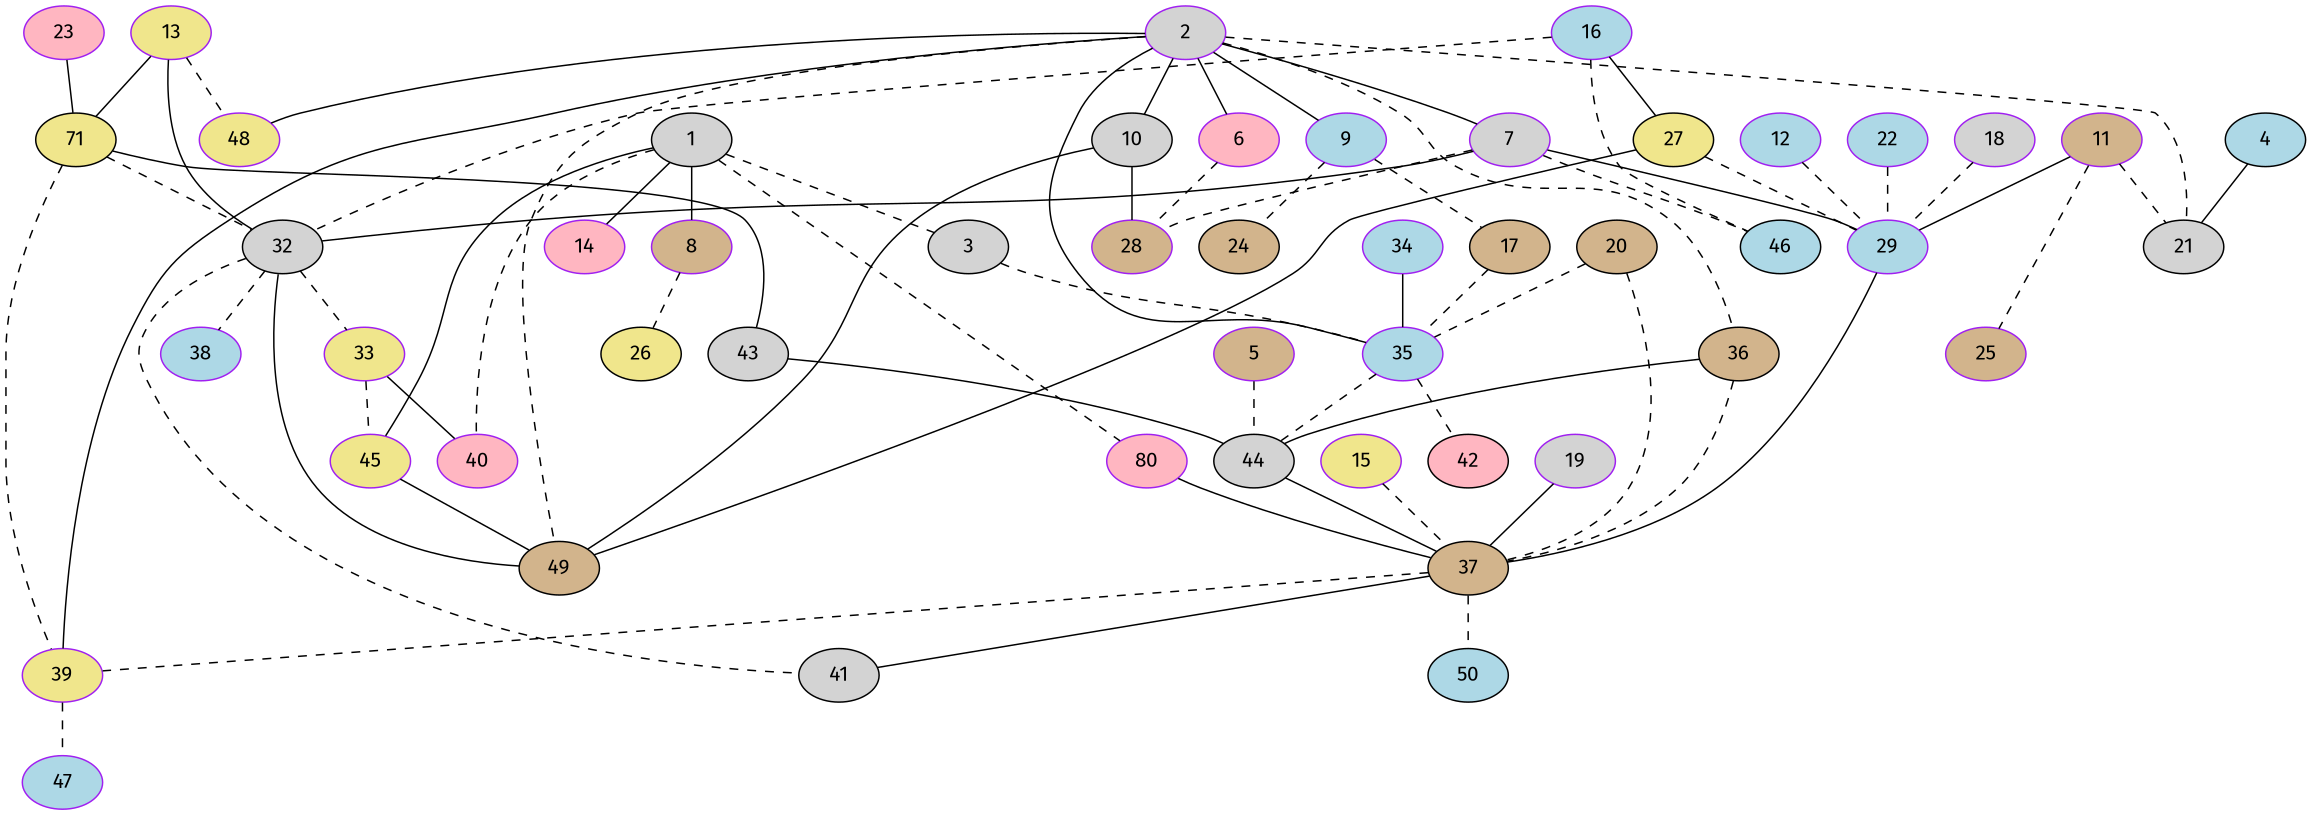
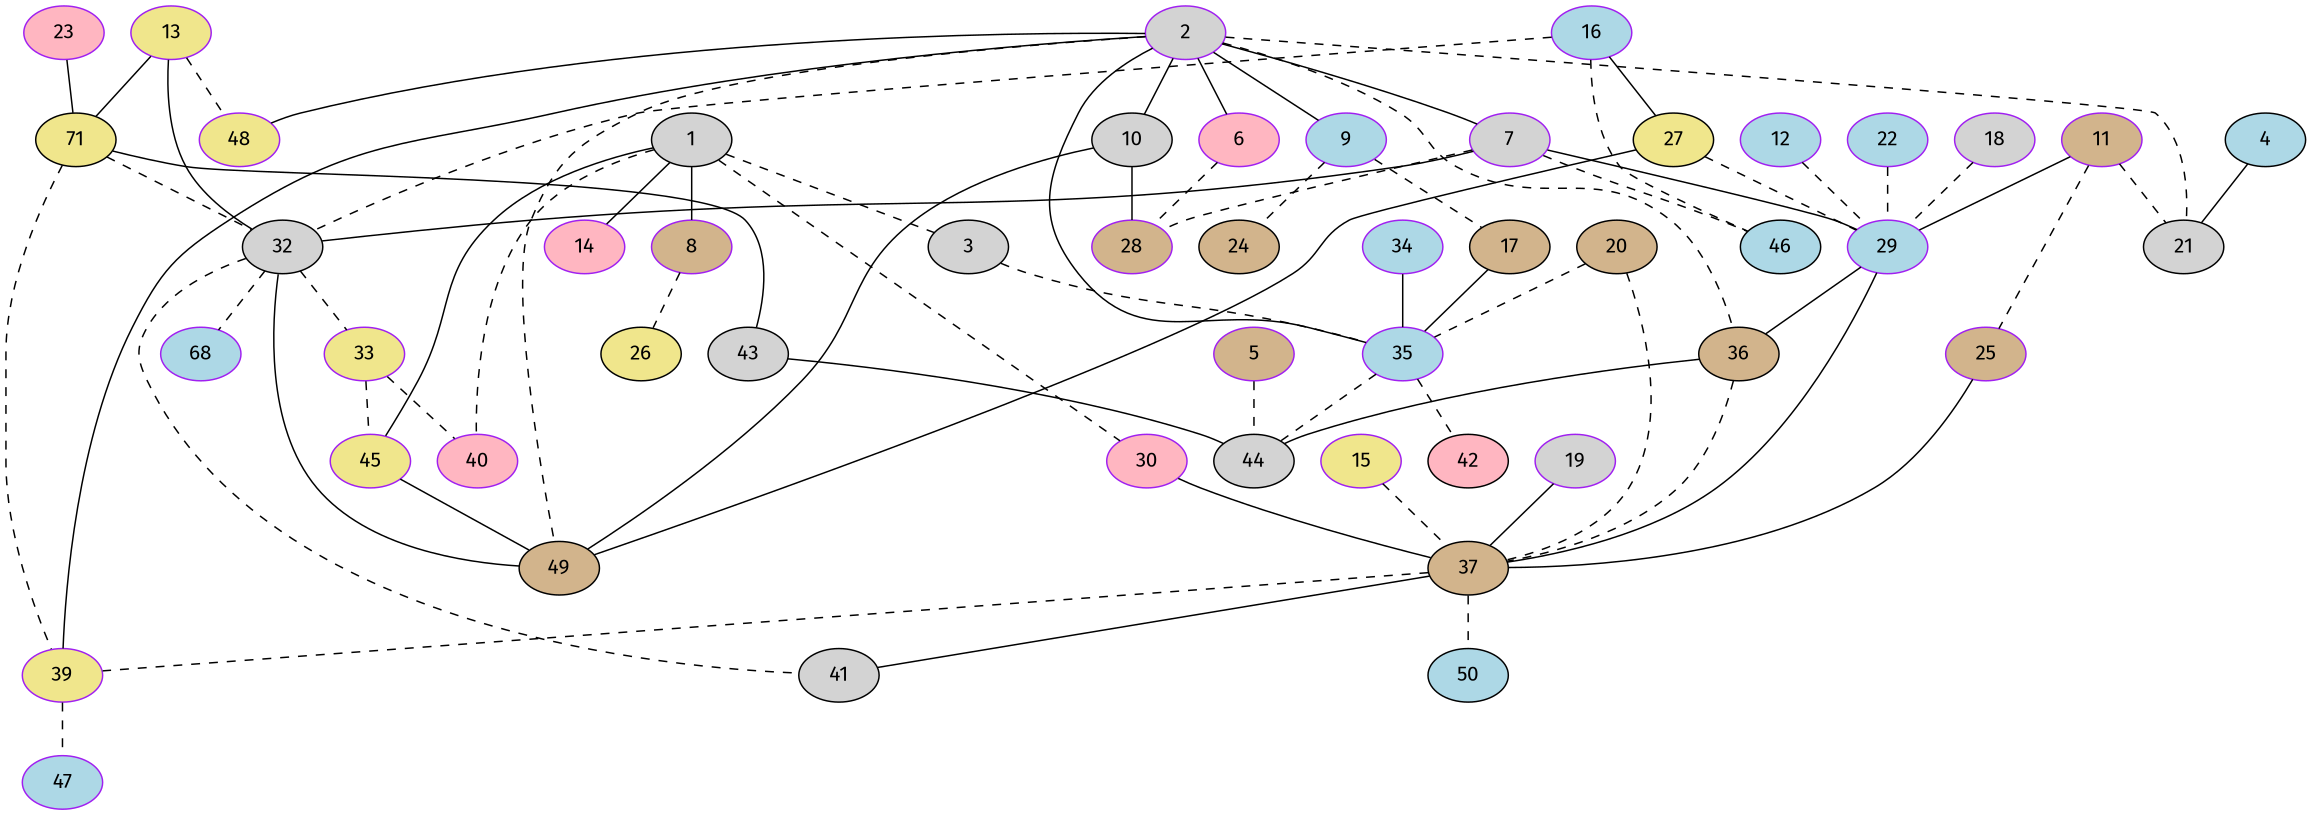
edge "17" -- "35": style dashed -> solid
edge "29" -- "36": added
node "38": label "38" -> "68"
edge "33" -- "40": style solid -> dashed
node "80": label "80" -> "30"
edge "44" -- "37": now "25" -- "37"
